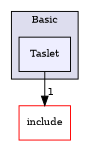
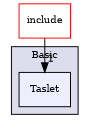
edge "Taslet" -> "include": reversed
